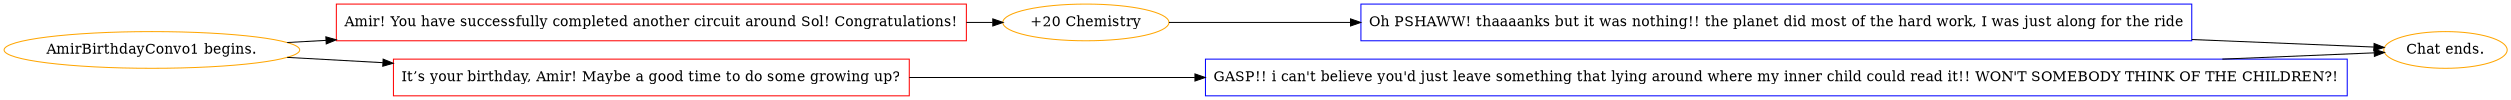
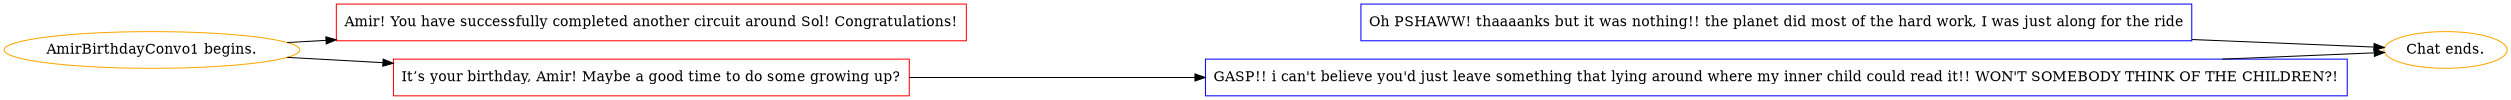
node "+20 Chemistry": removed
